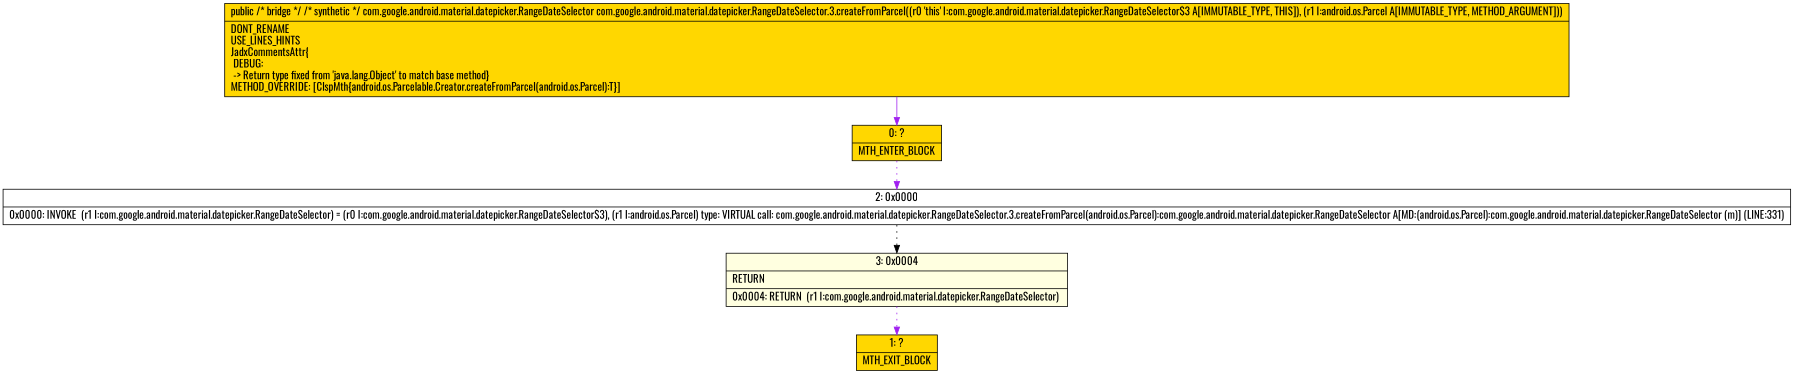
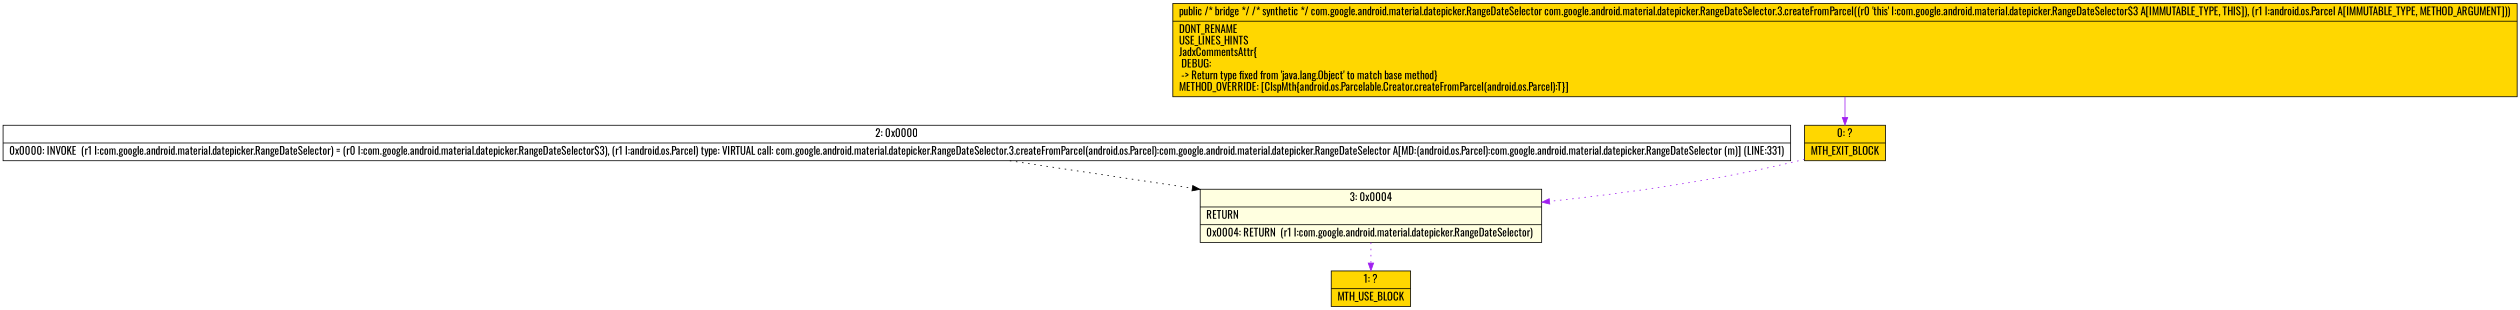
node "0: ?": text "MTH_ENTER_BLOCK" -> "MTH_EXIT_BLOCK"
edge "0: ?" -> "2: 0x0000": now "0: ?" -> "3: 0x0004"
node "1: ?": text "MTH_EXIT_BLOCK" -> "MTH_USE_BLOCK"
